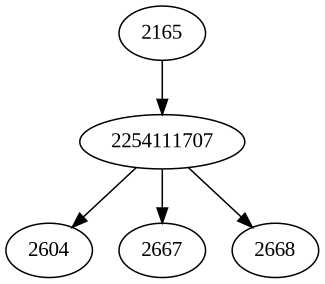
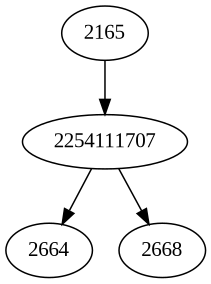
node "2604": label "2604" -> "2664"
node "2667": removed
